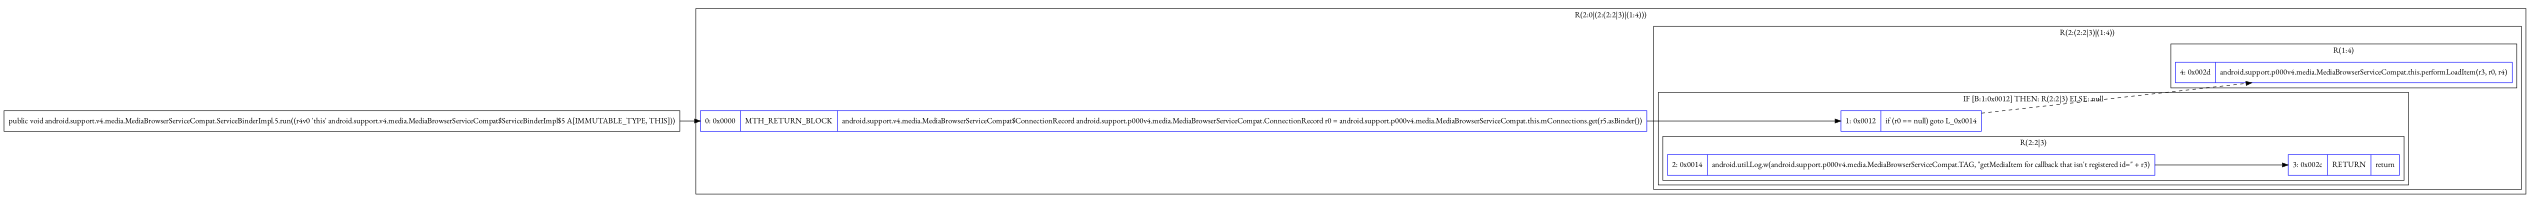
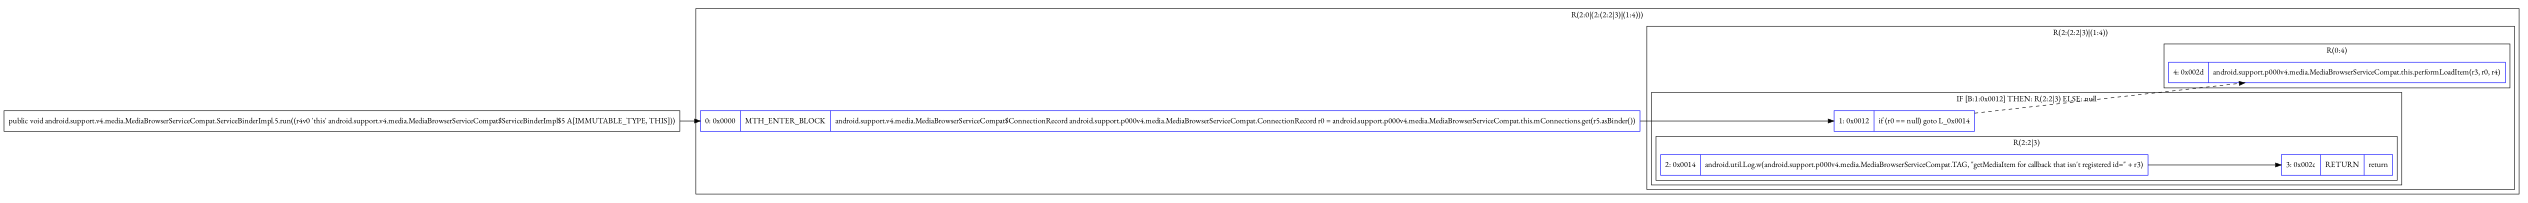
cluster "R(1:4)": label "R(1:4)" -> "R(0:4)"
node "0: 0x0000": text "MTH_RETURN_BLOCK" -> "MTH_ENTER_BLOCK"
